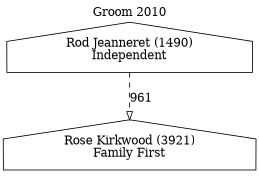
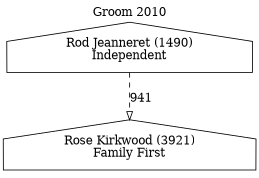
edge "Rod Jeanneret (1490) Independent" -> "Rose Kirkwood (3921) Family First": label "961" -> "941"
